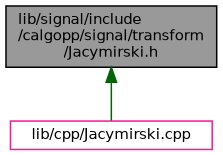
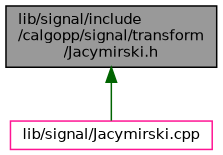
node "lib/cpp/Jacymirski.cpp": label "lib/cpp/Jacymirski.cpp" -> "lib/signal/Jacymirski.cpp"
